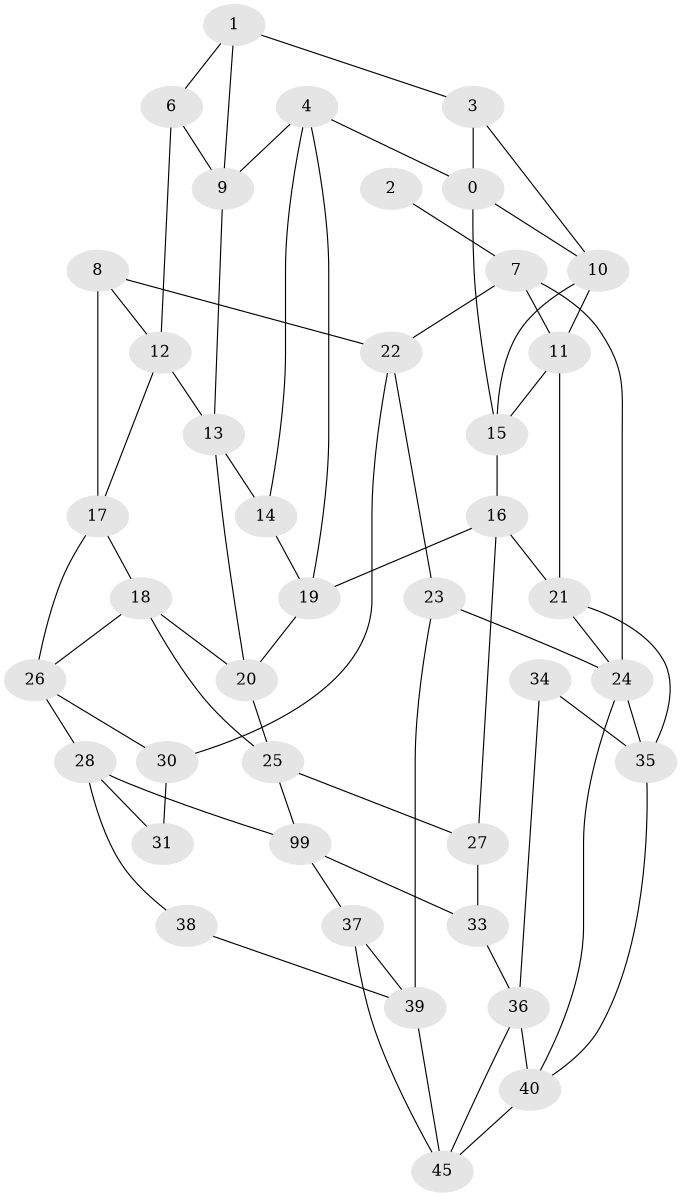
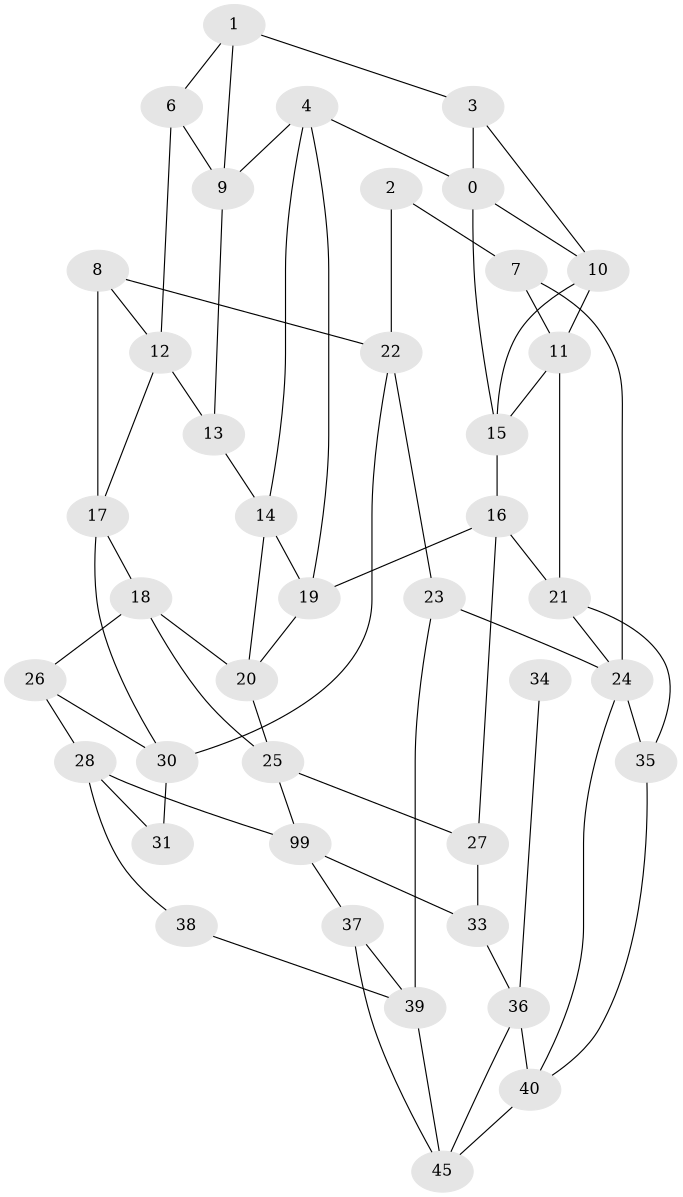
edge "7" -- "22": now "2" -- "22"
edge "13" -- "20": now "14" -- "20"
edge "17" -- "26": now "17" -- "30"
edge "34" -- "35": removed
